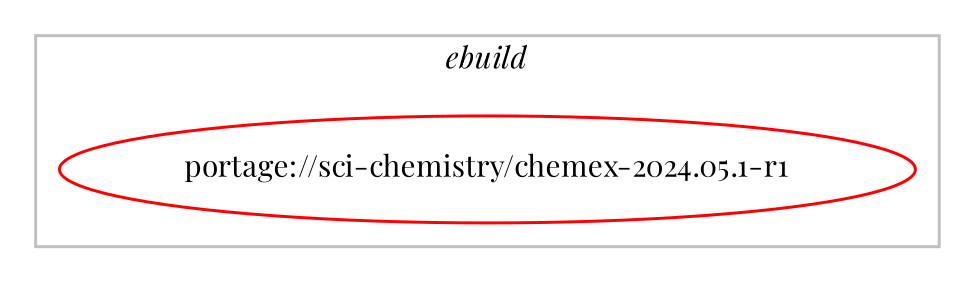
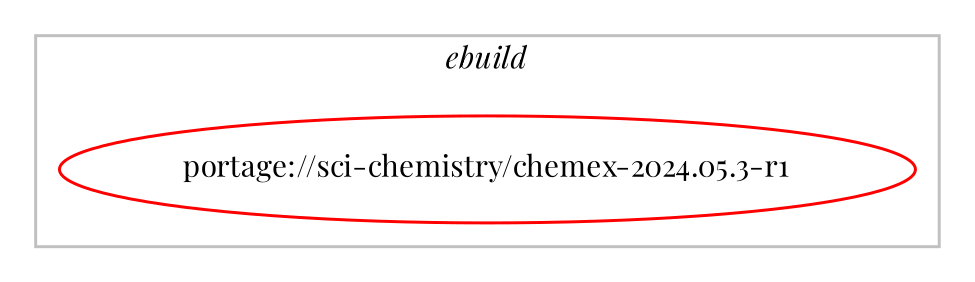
node "portage://sci-chemistry/chemex-2024.05.1-r1": label "portage://sci-chemistry/chemex-2024.05.1-r1" -> "portage://sci-chemistry/chemex-2024.05.3-r1"
